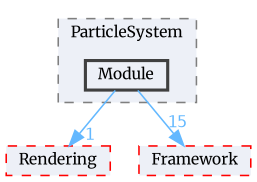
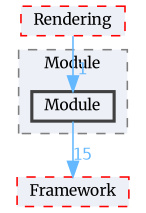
cluster "ParticleSystem": label "ParticleSystem" -> "Module"
edge "Module" -> "Rendering": reversed
